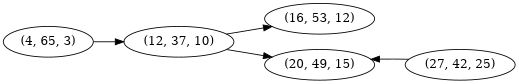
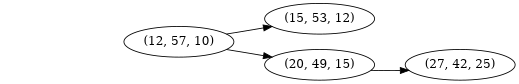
node "(16, 53, 12)": label "(16, 53, 12)" -> "(15, 53, 12)"
node "(4, 65, 3)": removed
node "(12, 37, 10)": label "(12, 37, 10)" -> "(12, 57, 10)"
edge "(27, 42, 25)" -> "(20, 49, 15)": reversed
